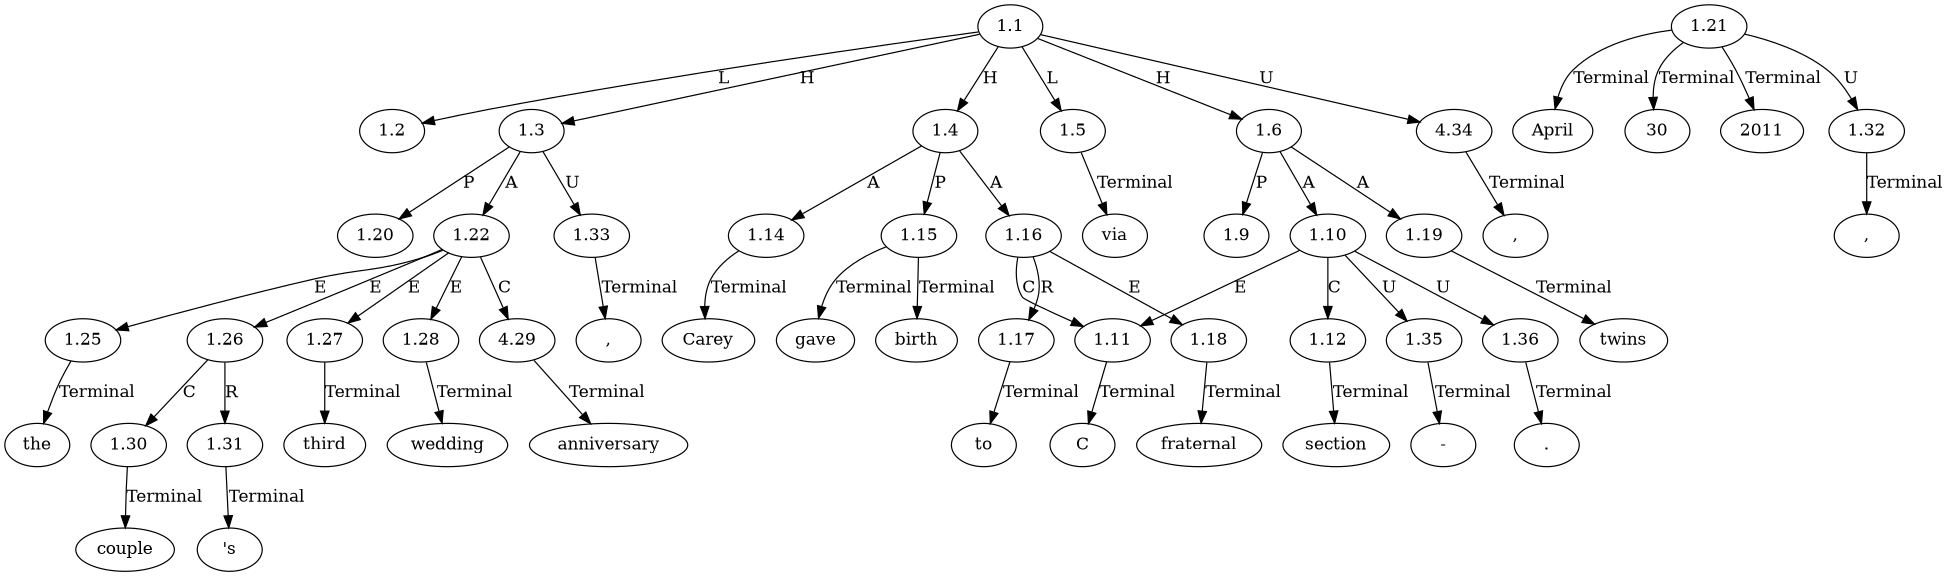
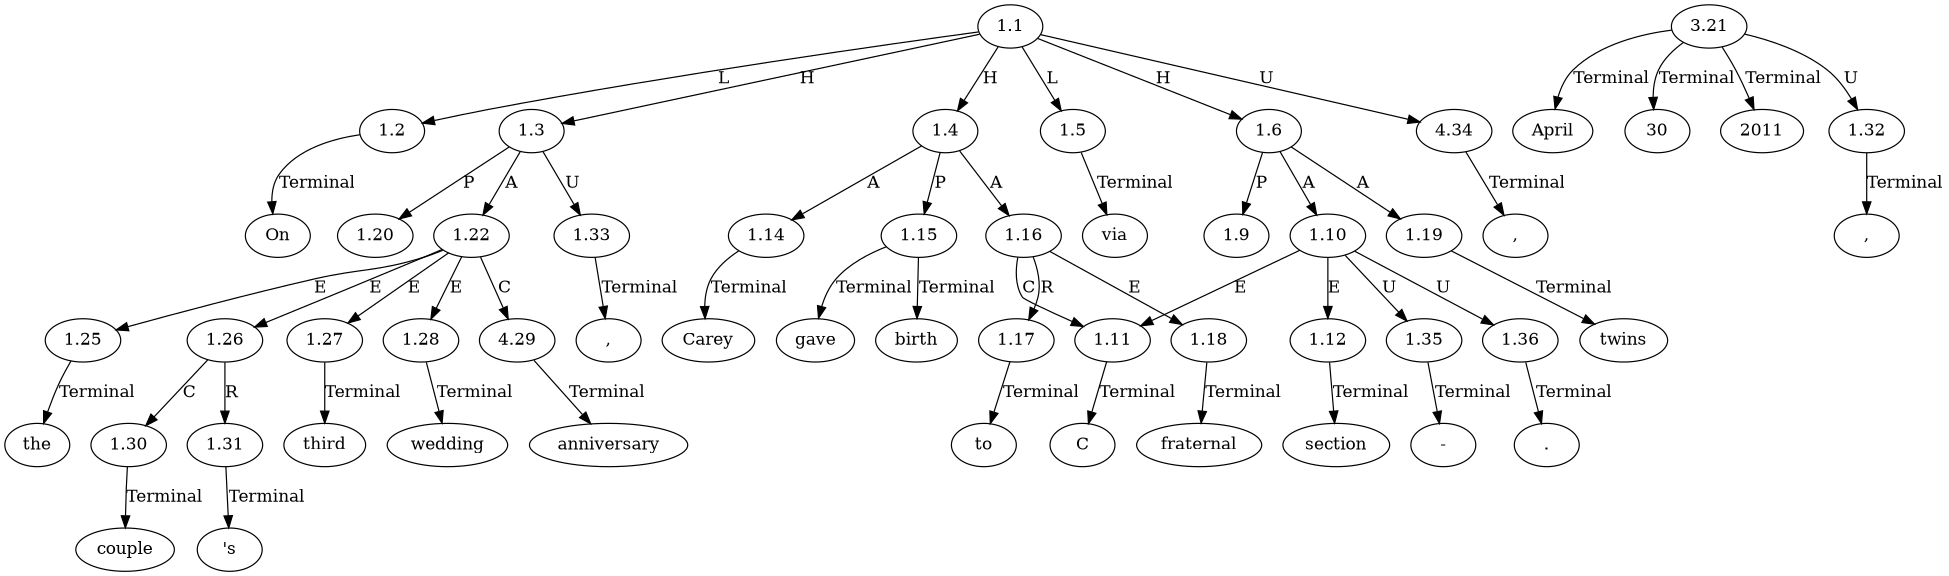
node "1.21": label "1.21" -> "3.21"
node "On": added
edge "1.10" -> "1.12": label "C" -> "E"
